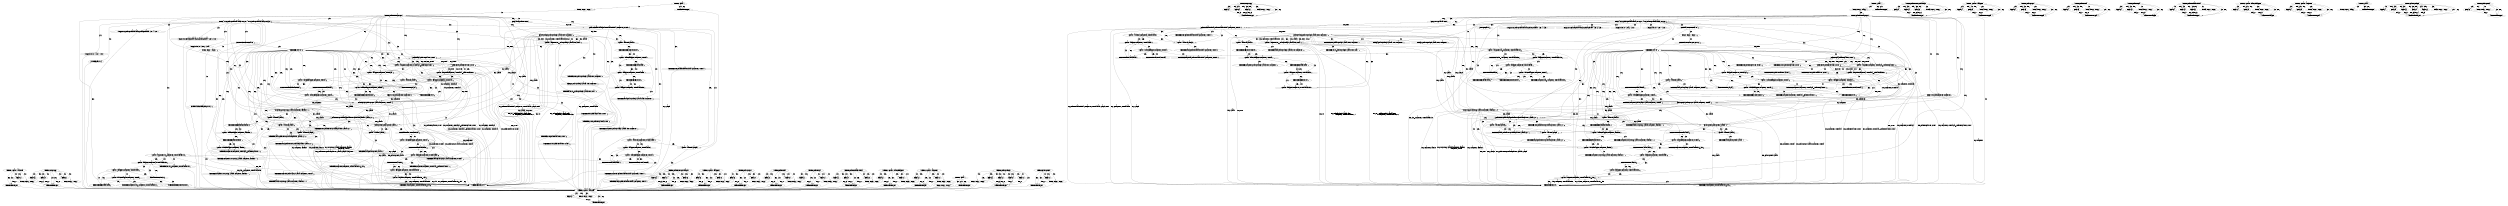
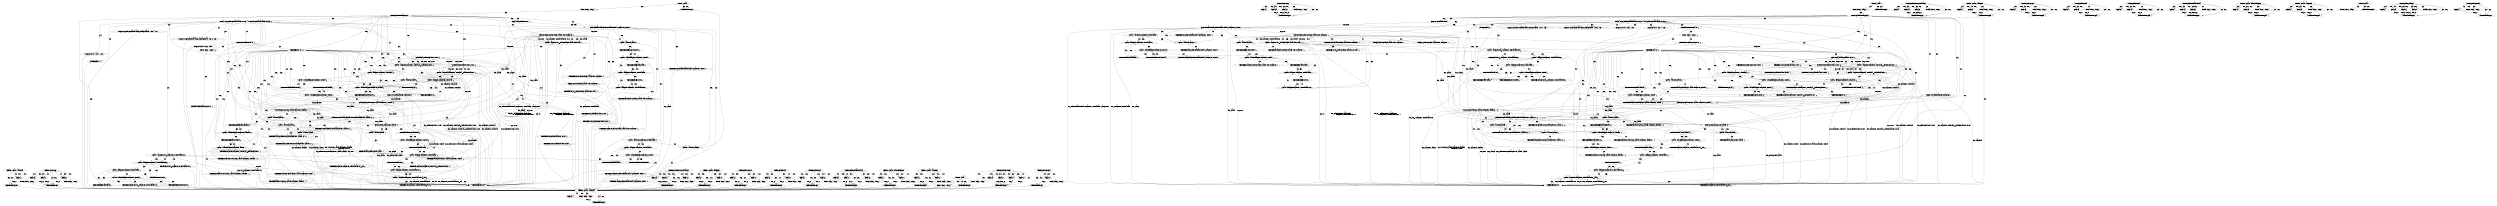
node "(PARAM,p5)": removed
